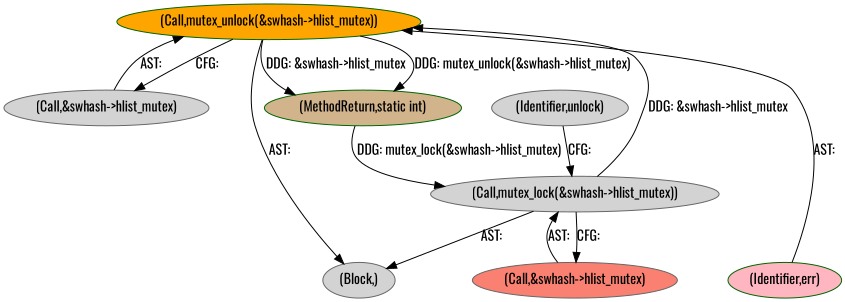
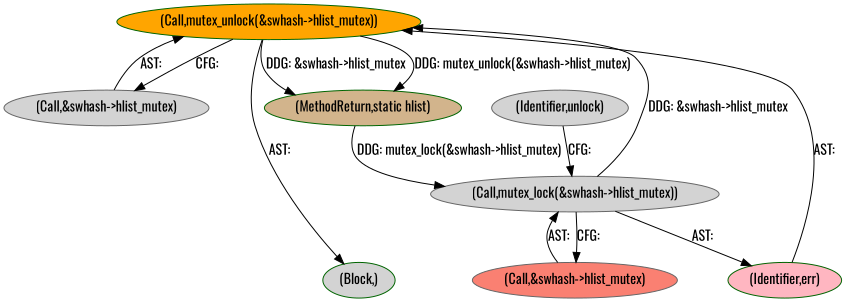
node "(MethodReturn,static int)": label "(MethodReturn,static int)" -> "(MethodReturn,static hlist)"
edge "(Call,mutex_lock(&swhash->hlist_mutex))" -> "(Block,)": now "(Call,mutex_lock(&swhash->hlist_mutex))" -> "(Identifier,err)"
node "(Block,)": color gray40 -> darkgreen
